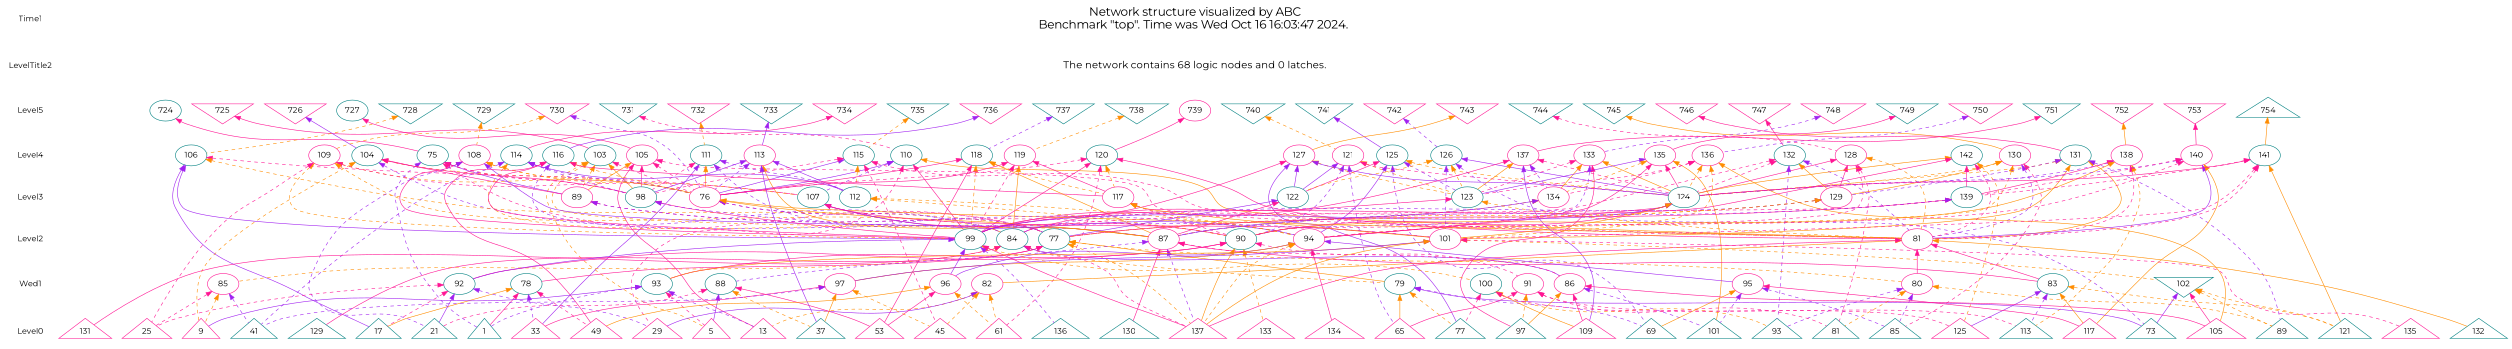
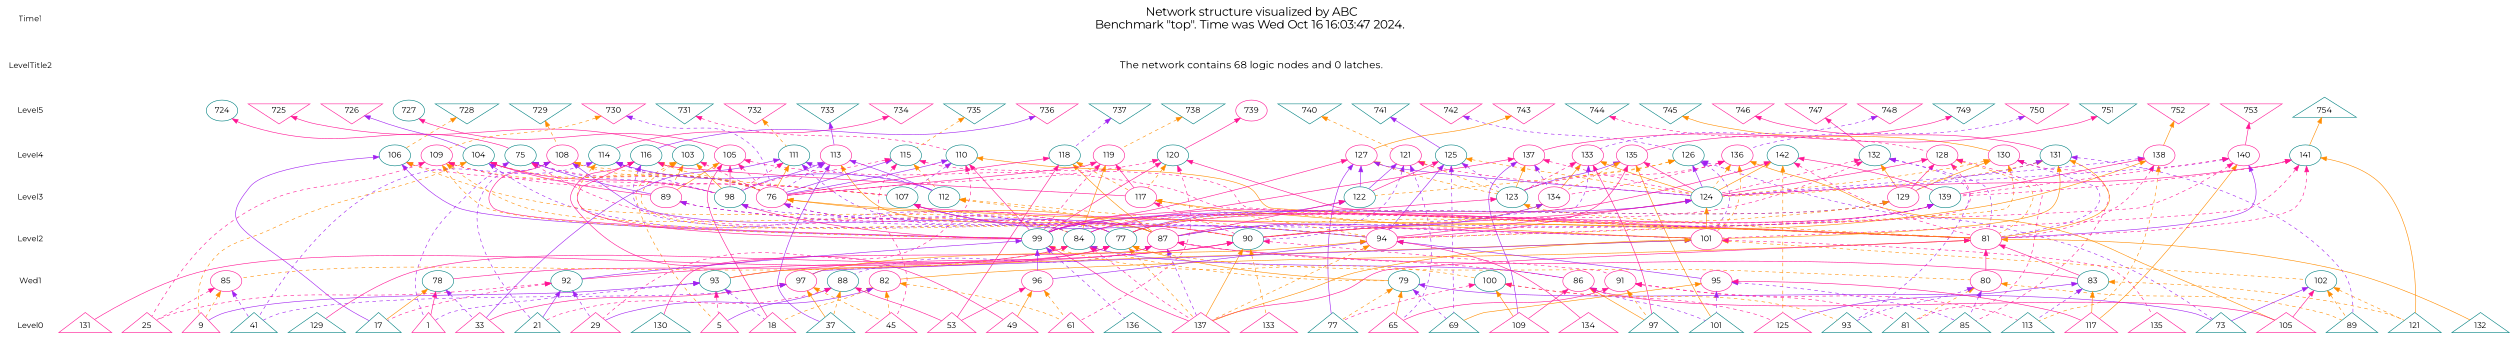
edge "98" -> "75": color deeppink -> purple
edge "99" -> "118": removed
node "102": shape invtriangle -> ellipse
edge "49" -> "78": removed
node "1": color teal -> deeppink
node "13": label "13" -> "18"
